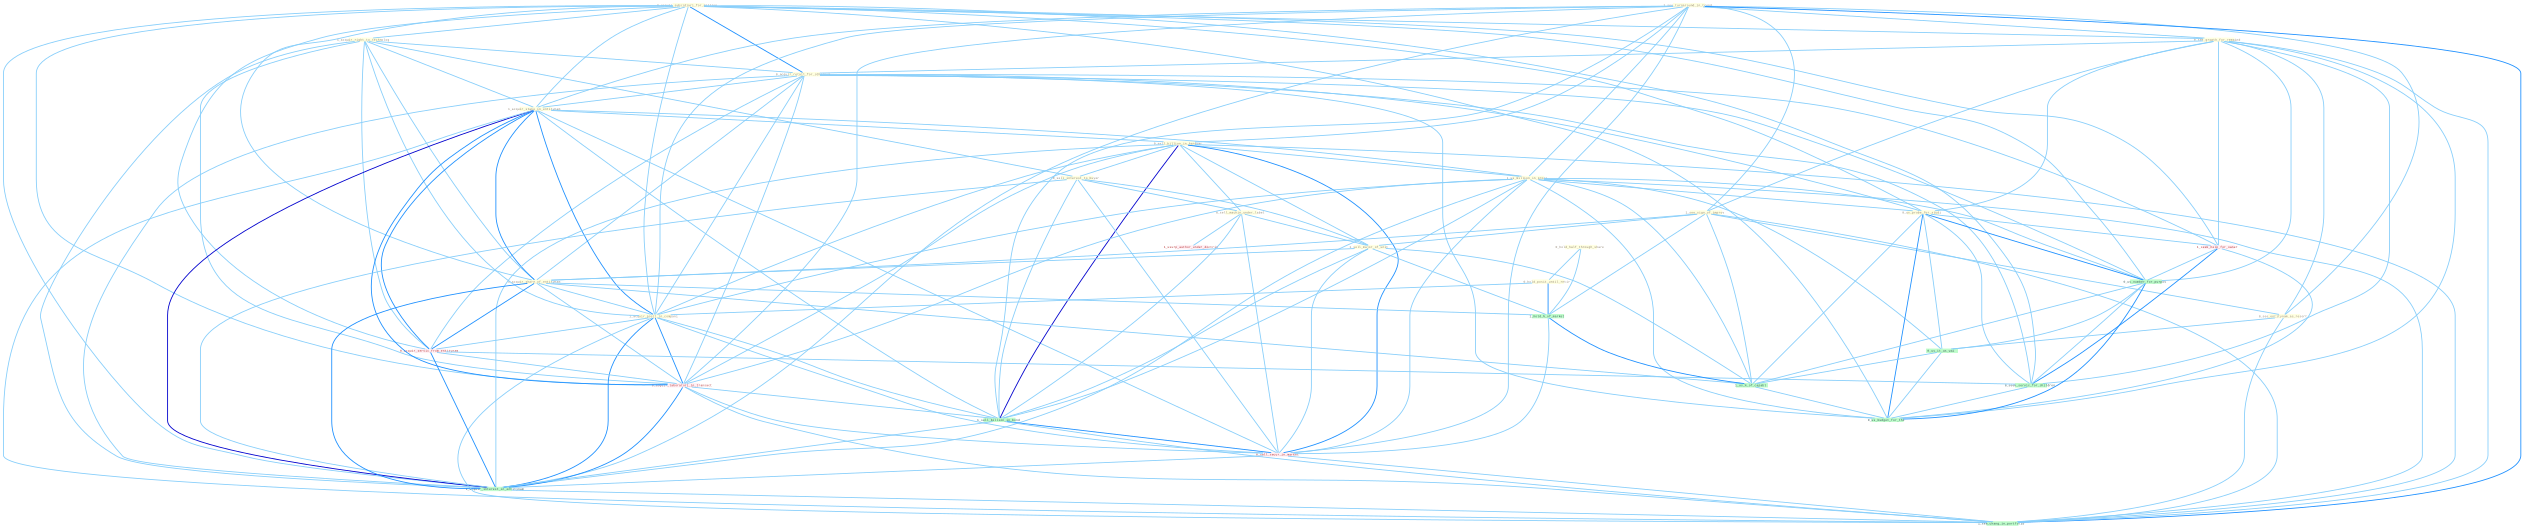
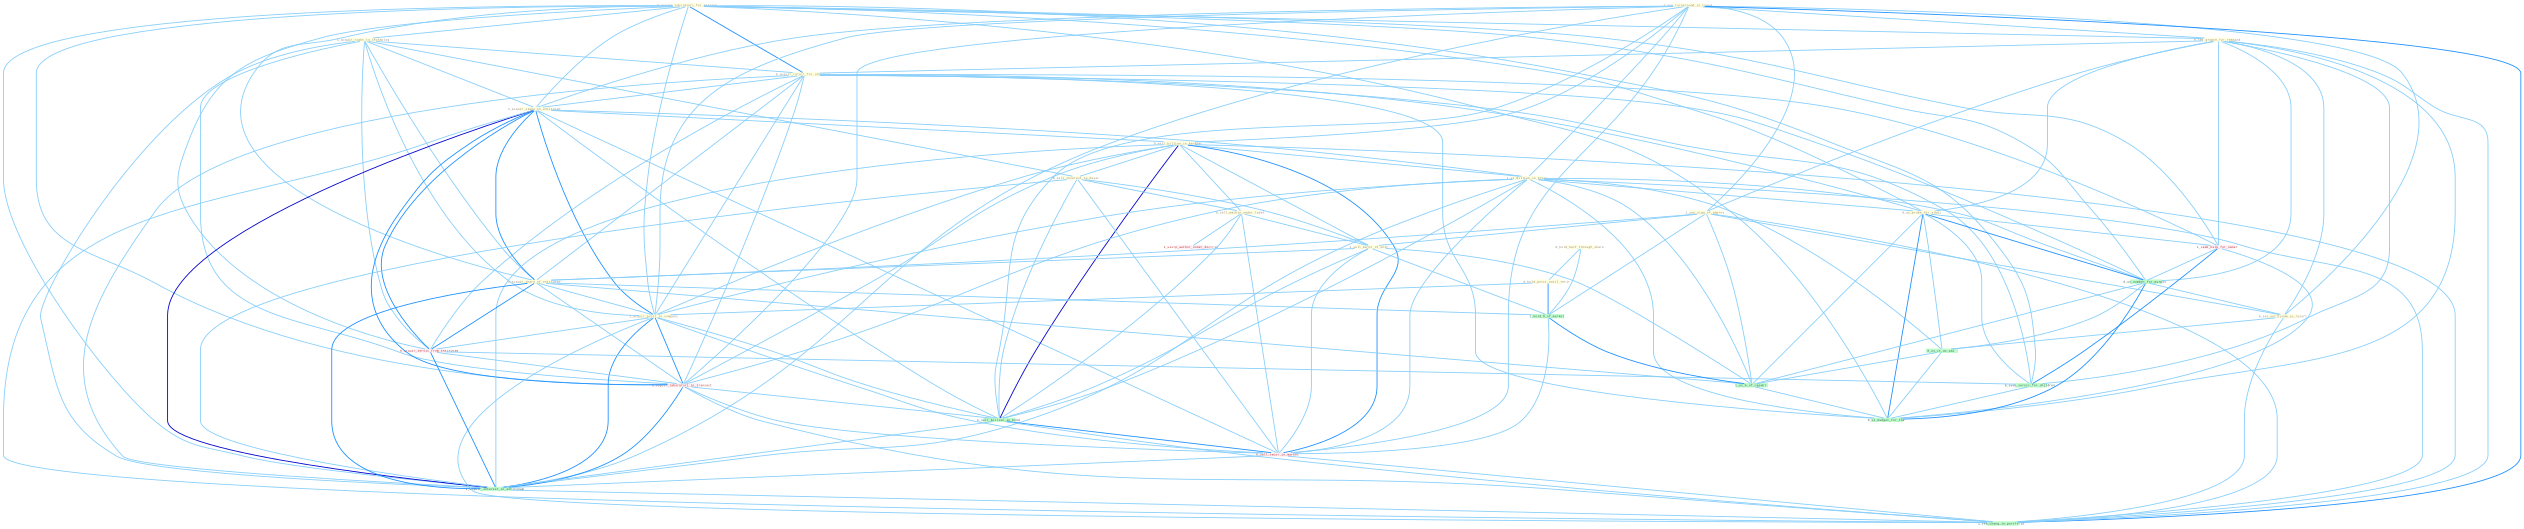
edge "0_us_number_for_purpos" -- "0_seek_servic_for_children": now "0_us_number_for_purpos" -- "0_see_entitynam_as_resort"
